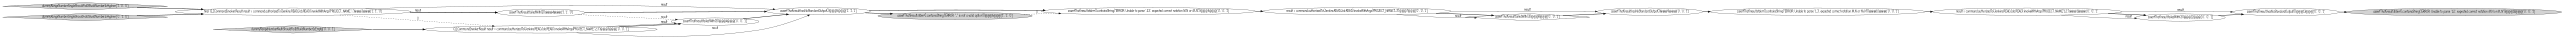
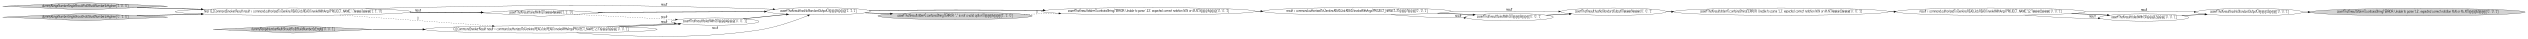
node "assertThat(result,failedWith(2))@@@4@@@['1', '1', '0']": shape ellipse -> diamond
node "assertThat(result,failedWith(3))@@@8@@@['0', '0', '1']": shape diamond -> ellipse
